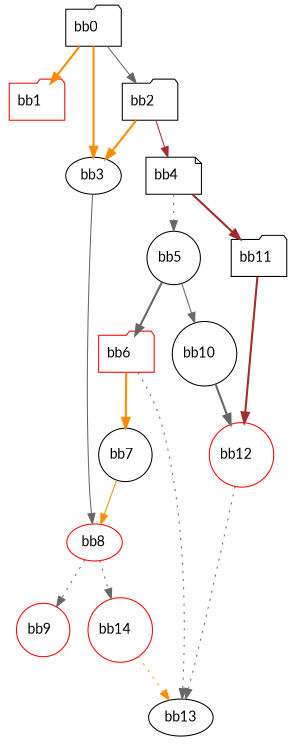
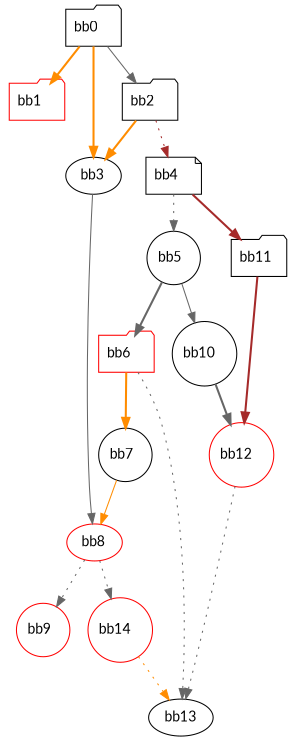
edge "bb2" -> "bb4": style solid -> dotted
